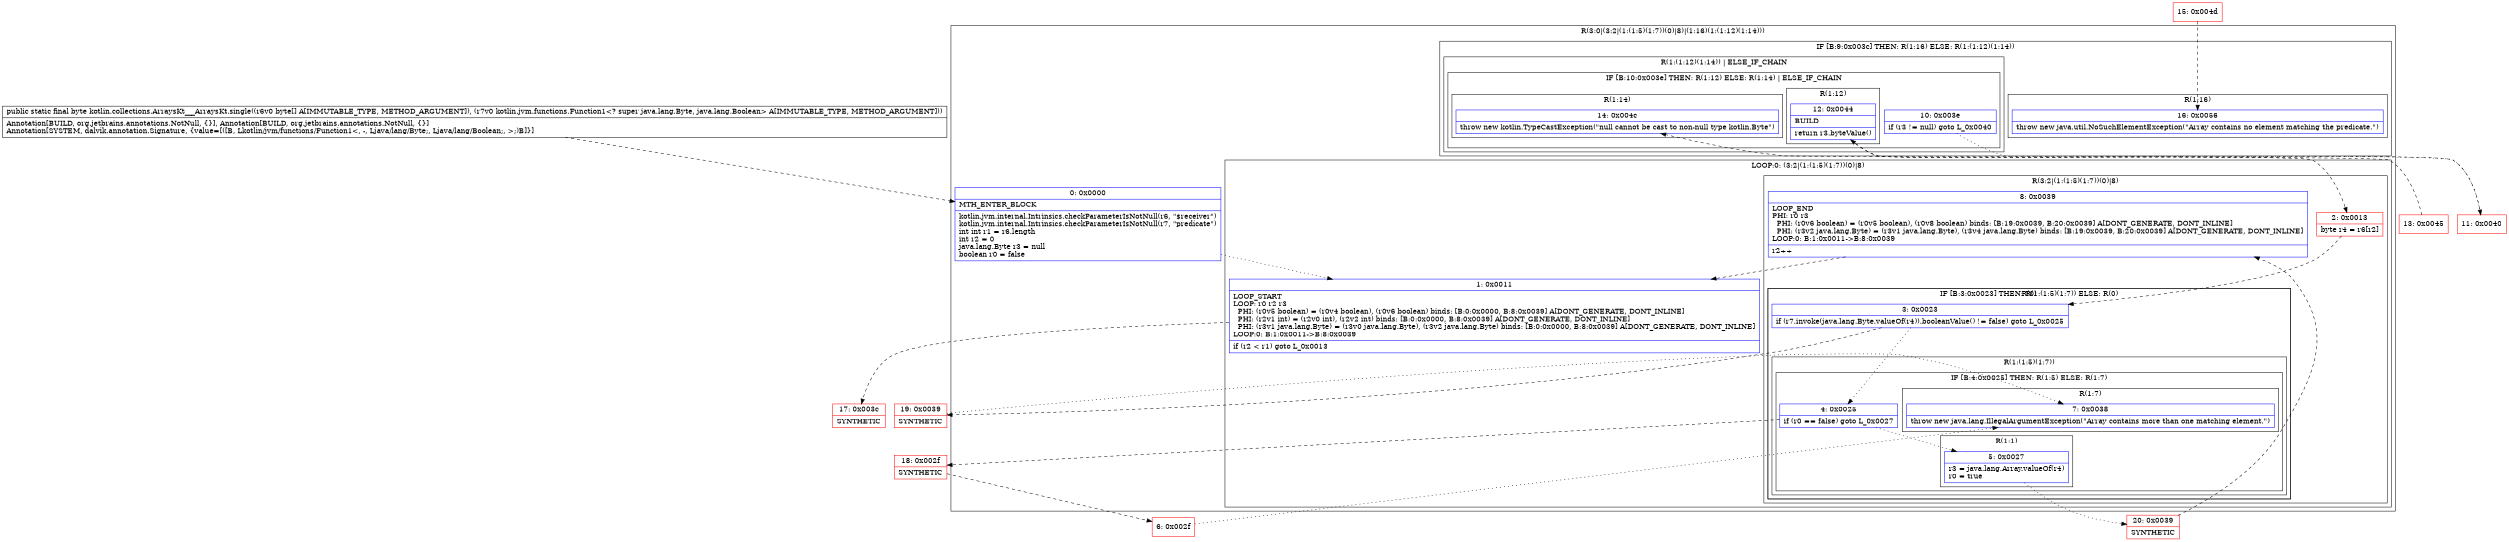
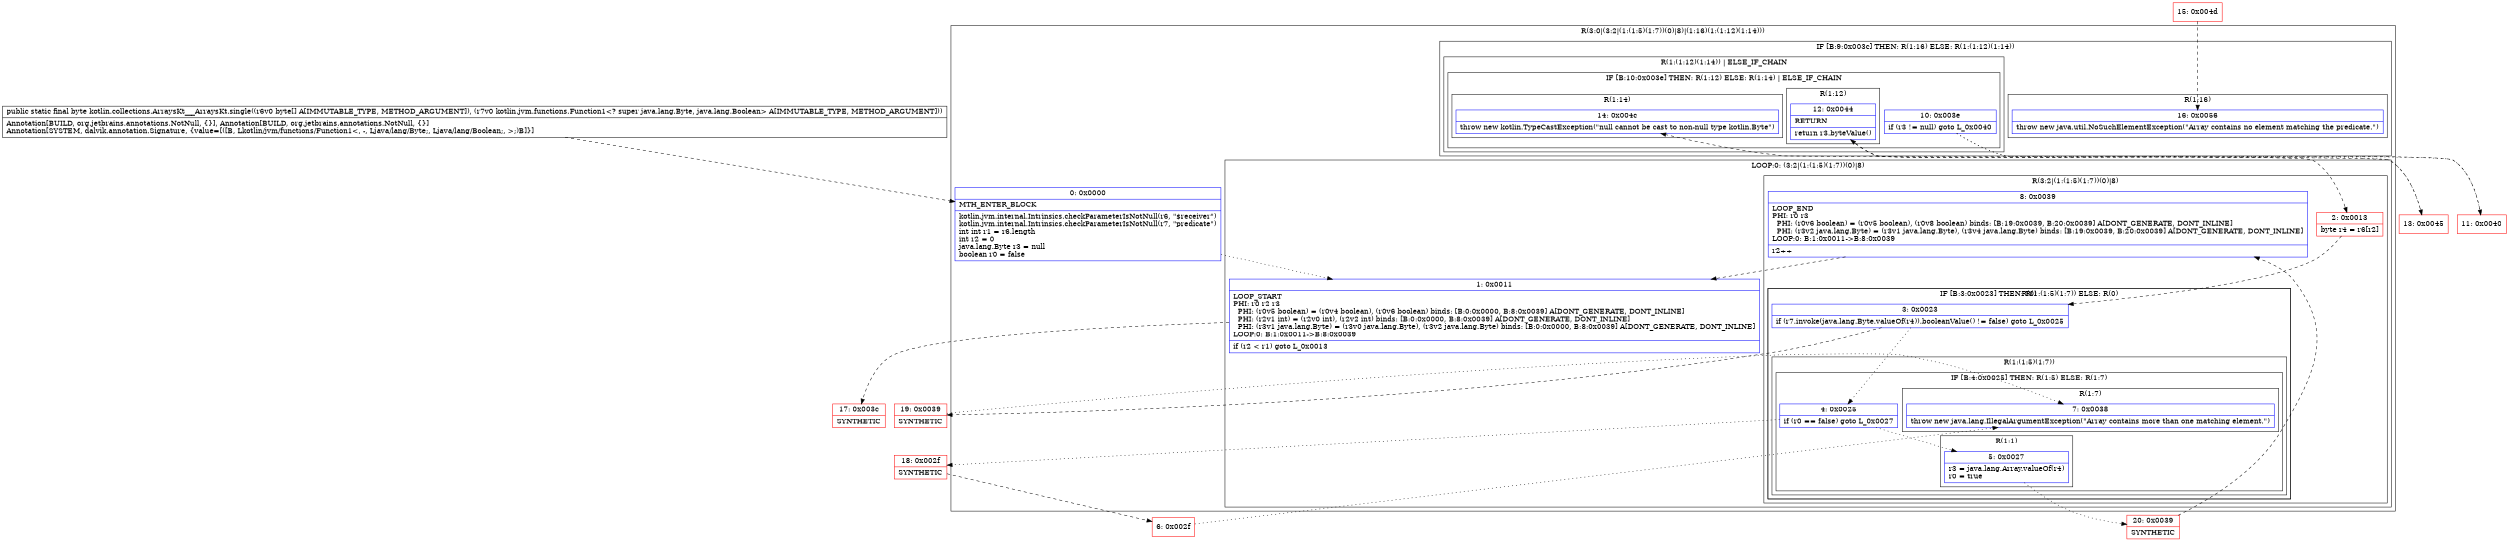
node "12: 0x0044": text "BUILD" -> "RETURN"
edge "10: 0x003e" -> "13: 0x0045": added
node "1: 0x0011": text "LOOP: r0 r2 r3" -> "PHI: r0 r2 r3"
edge "4: 0x0025" -> "18: 0x002f": style dashed -> dotted
